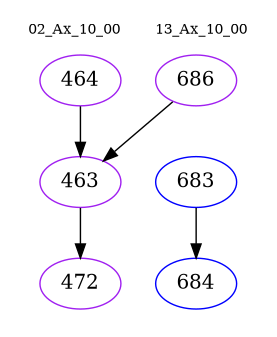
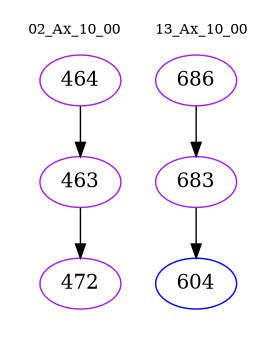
edge "686" -> "463": now "686" -> "683"
node "683": color blue -> purple
node "684": label "684" -> "604"
